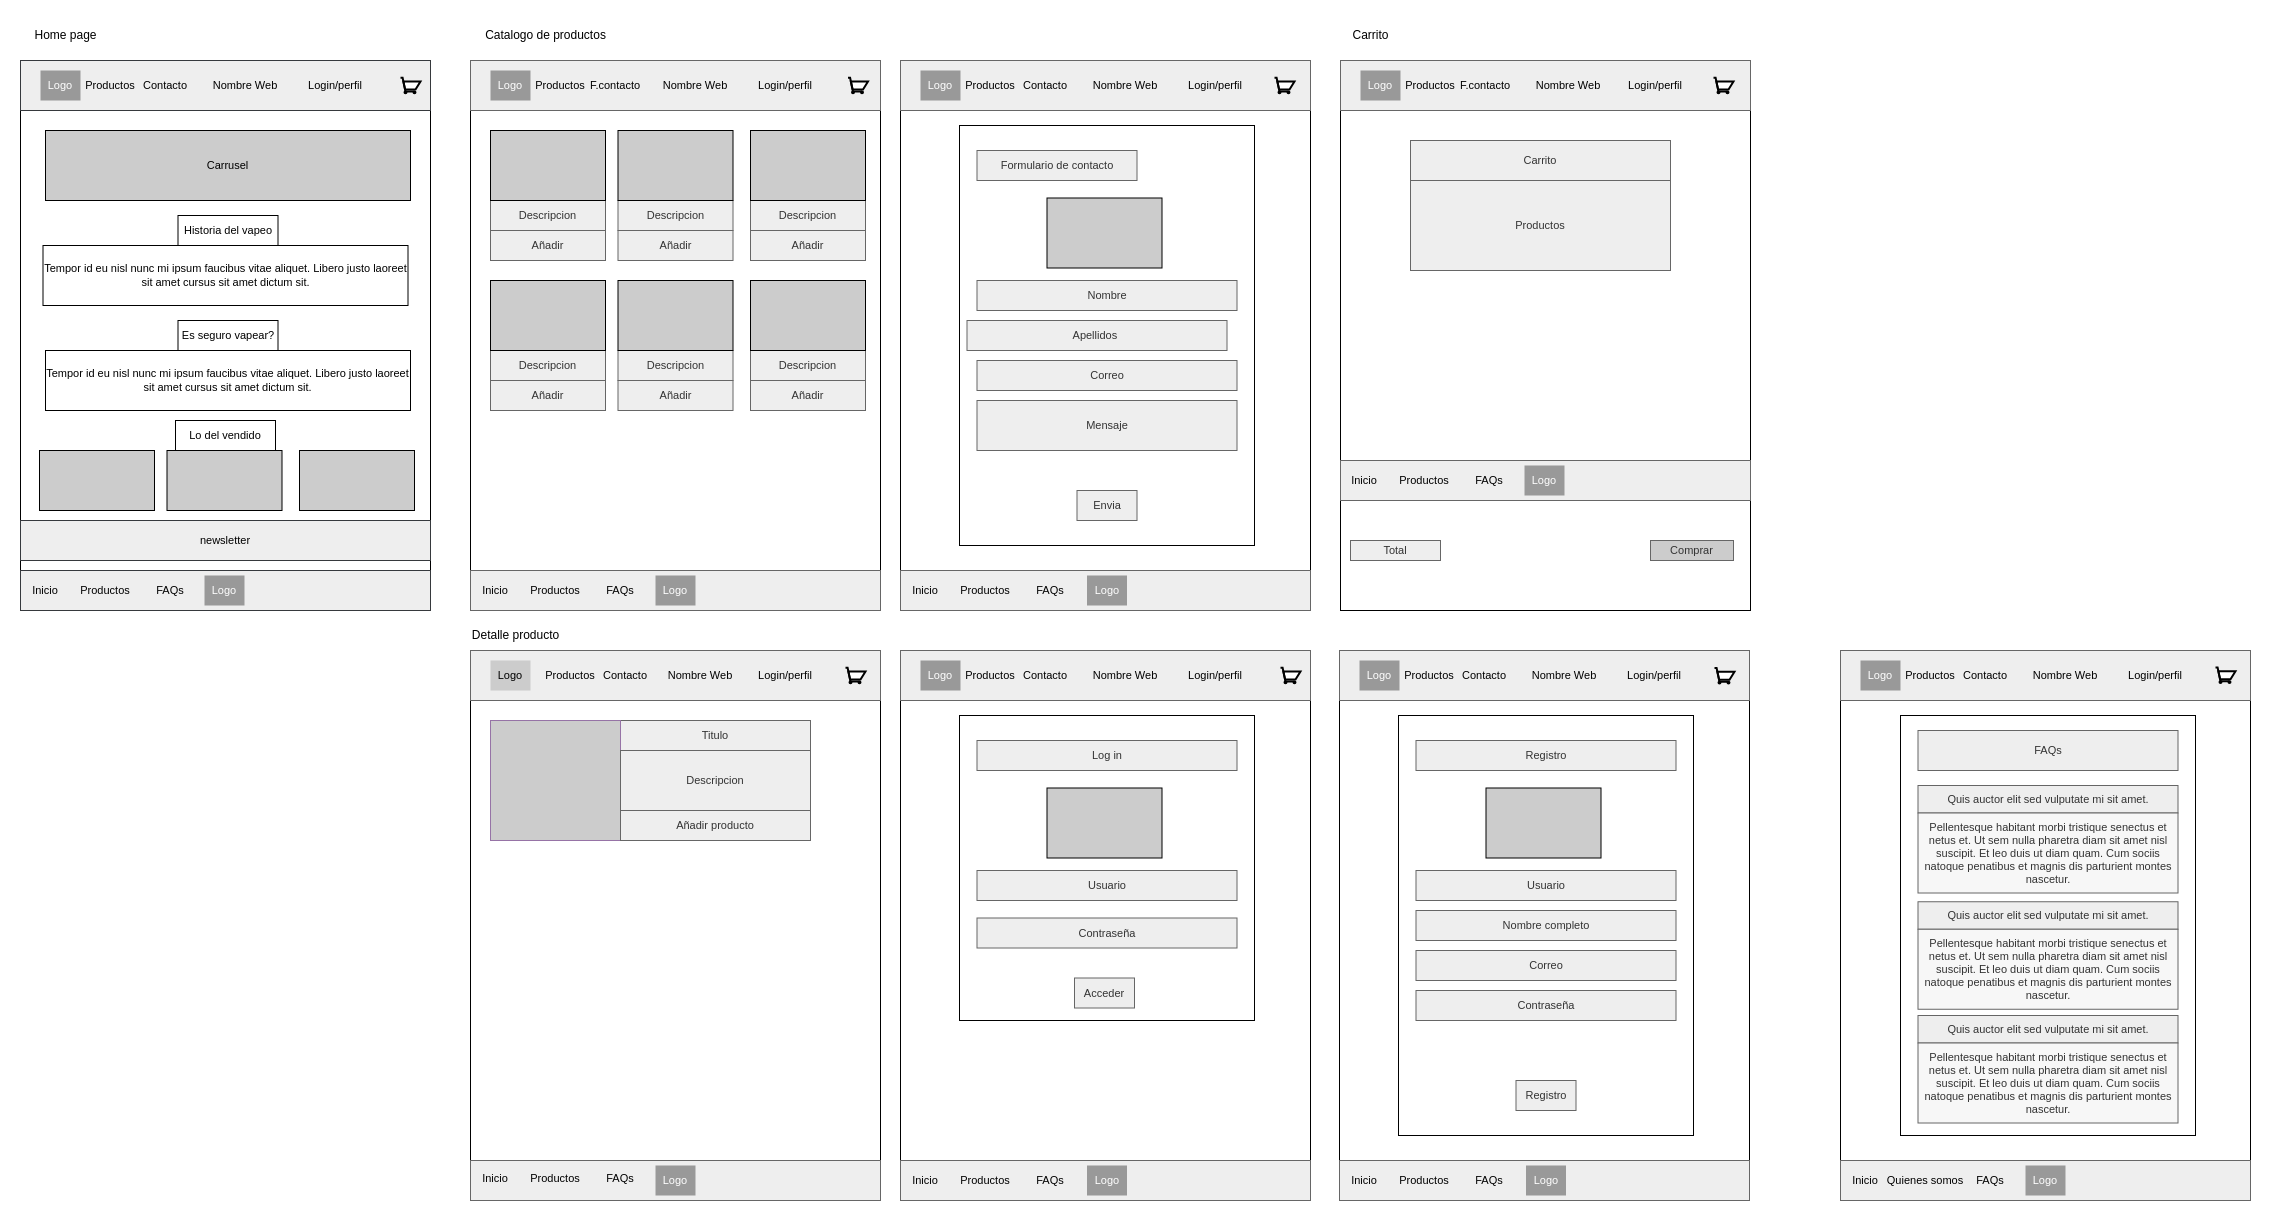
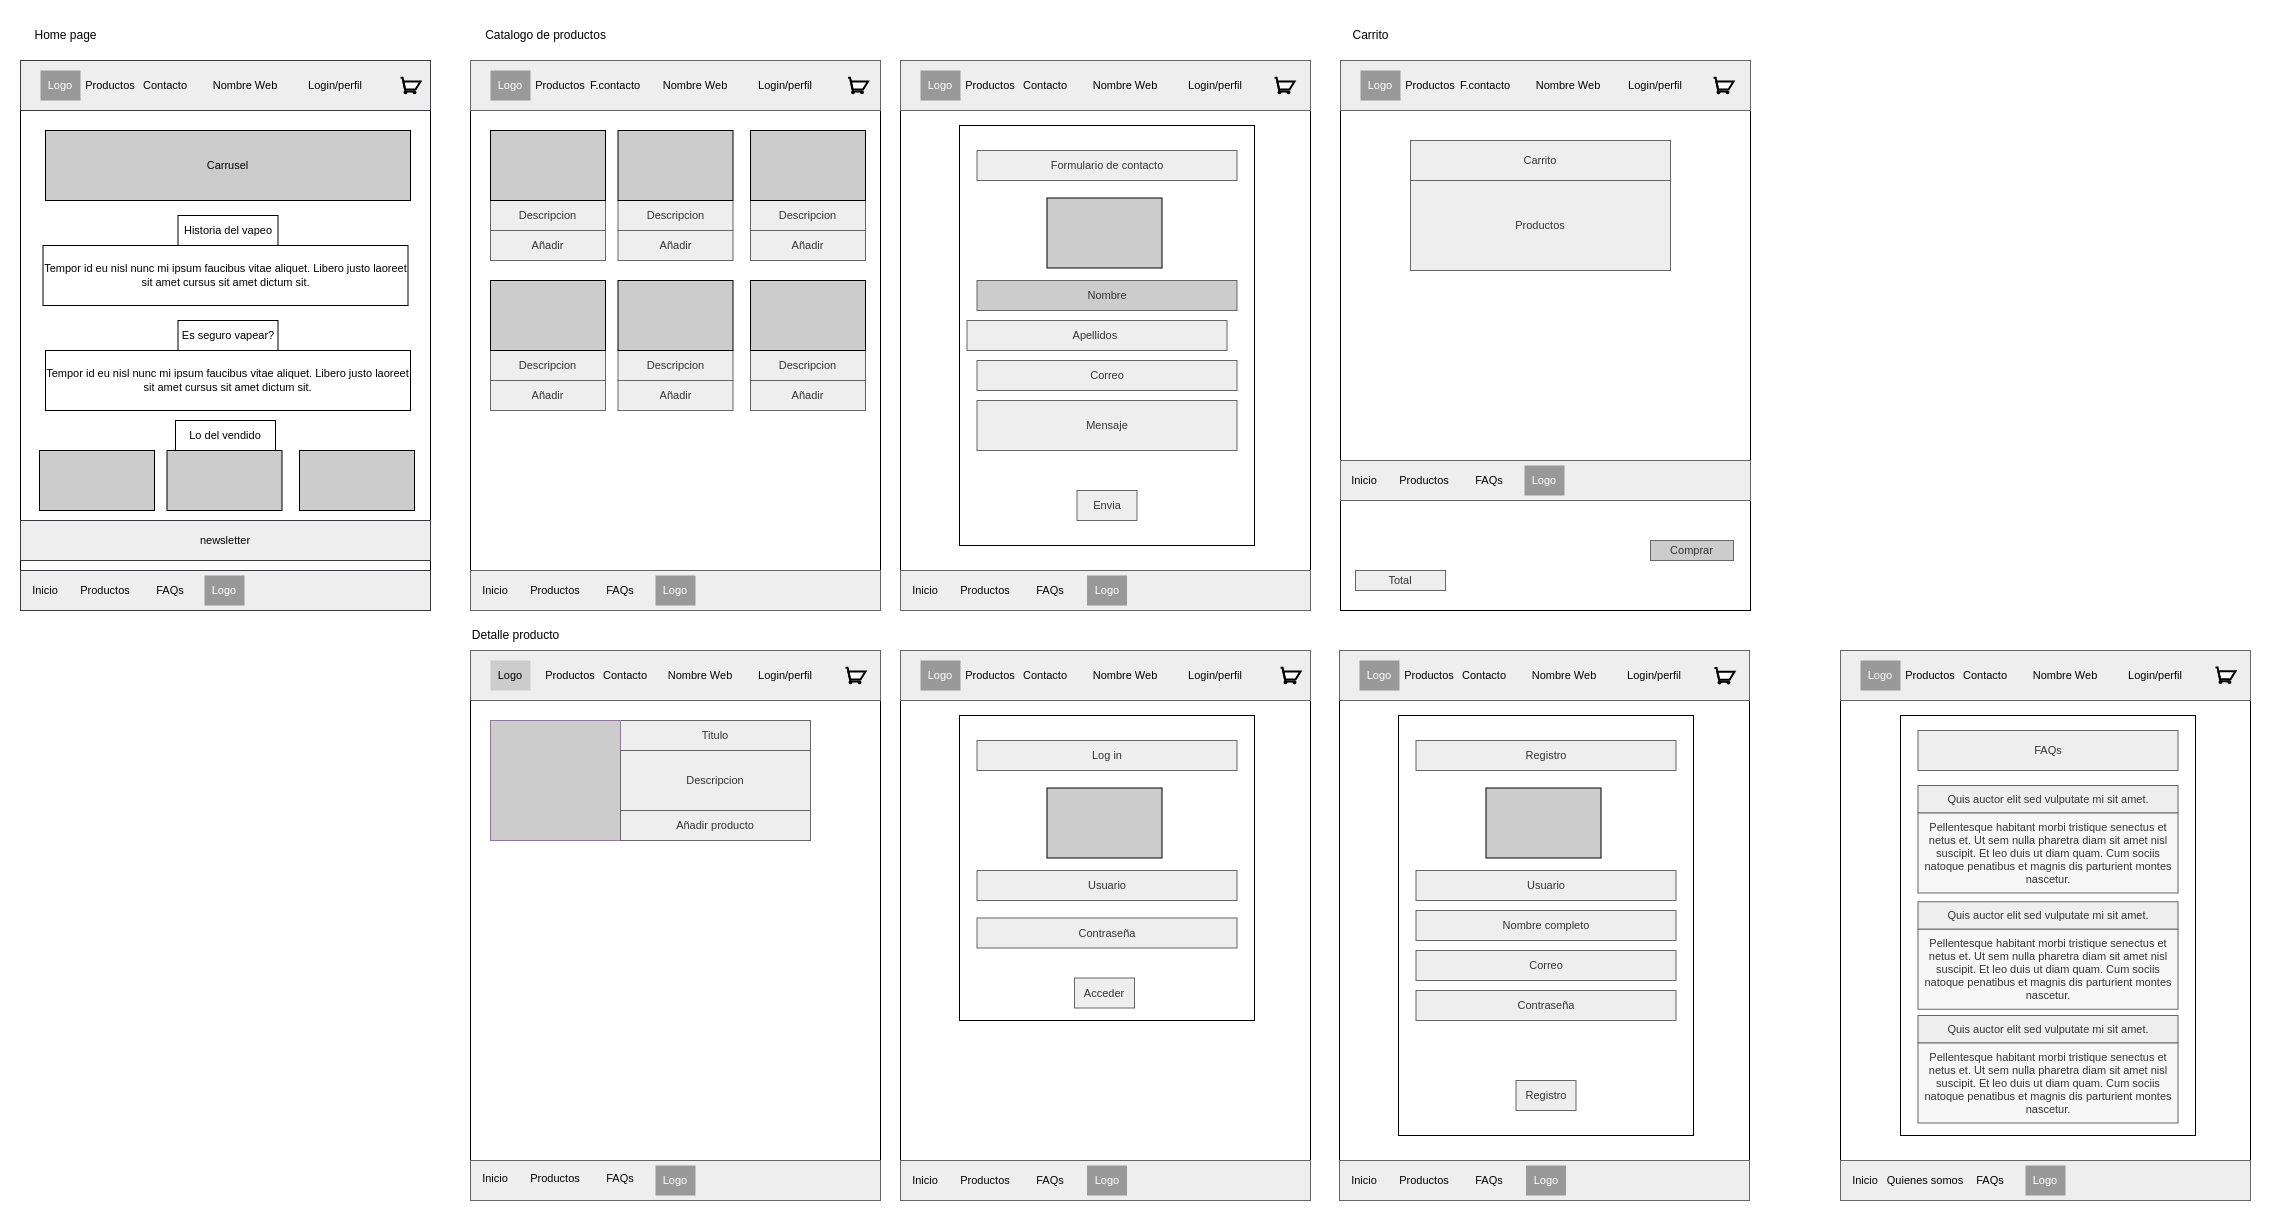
node "Formulario de contacto": size 160x30 -> 260x30
node "Nombre": fillcolor #eeeeee -> #cccccc
node "Total": moved (1396, 551) -> (1401, 581)
